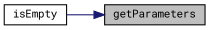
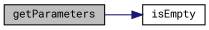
edge "isEmpty" -> "getParameters": reversed
